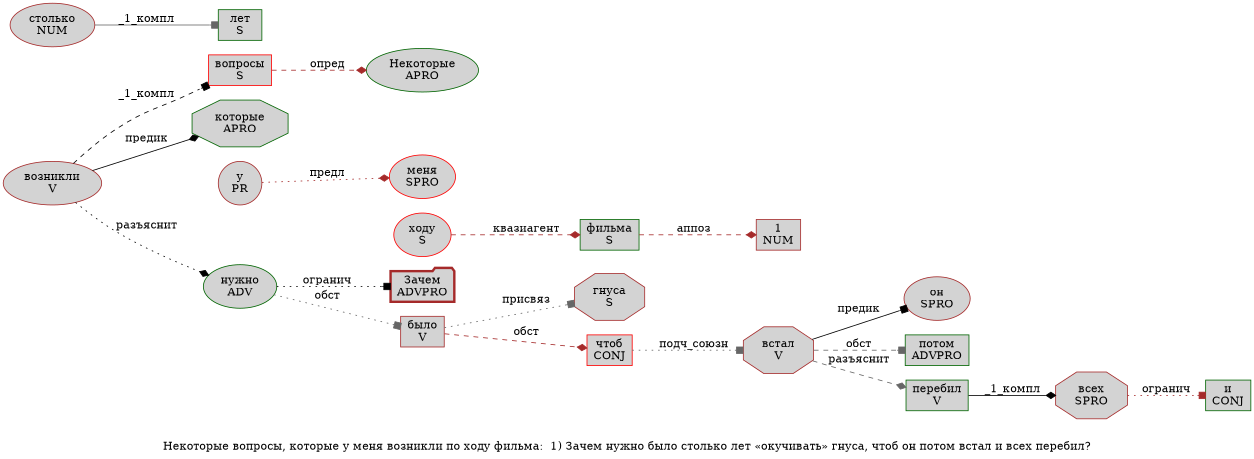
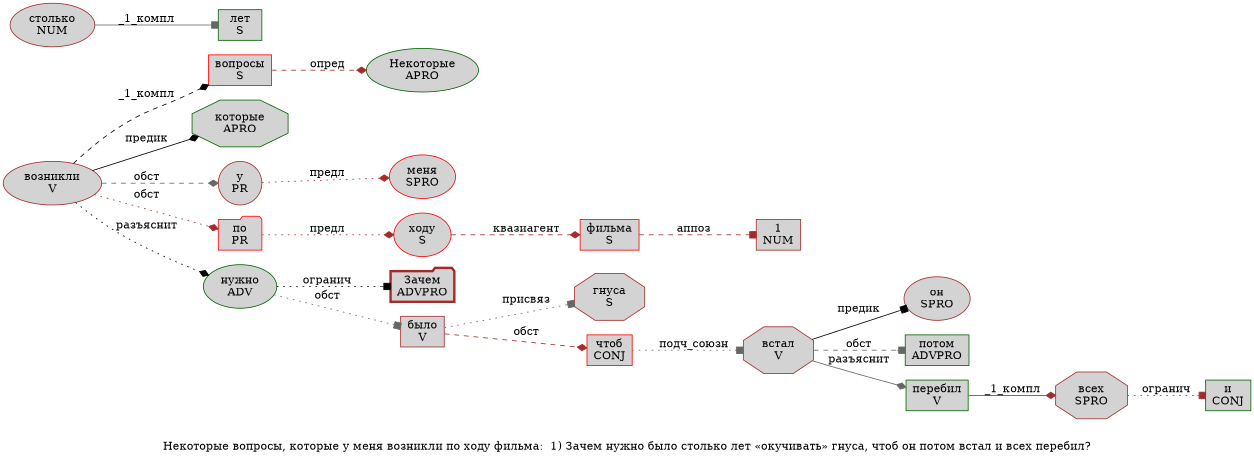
edge "возникли V" -> "вопросы S": arrowhead box -> diamond
edge "возникли V" -> "у PR": added, label "обст"
node "по PR": added
node "фильма S": color darkgreen -> red
edge "фильма S" -> "1 NUM": arrowhead diamond -> box
edge "встал V" -> "перебил V": style dashed -> solid
edge "перебил V" -> "всех SPRO": color black -> brown
